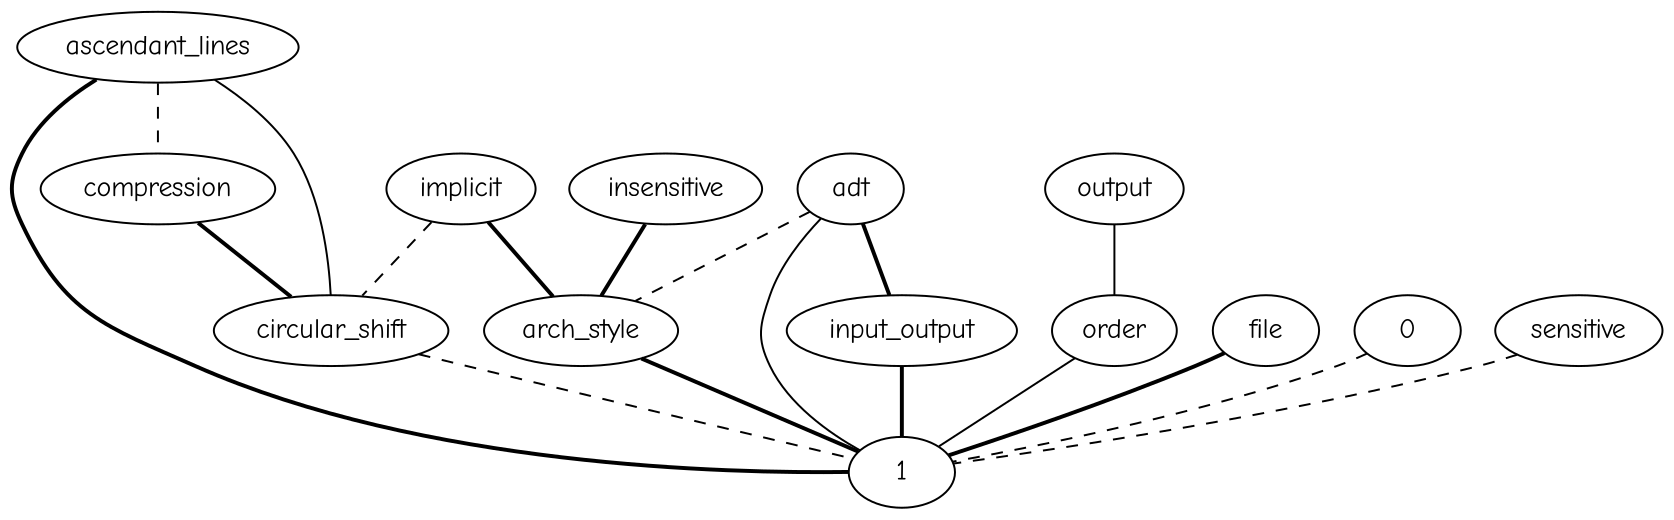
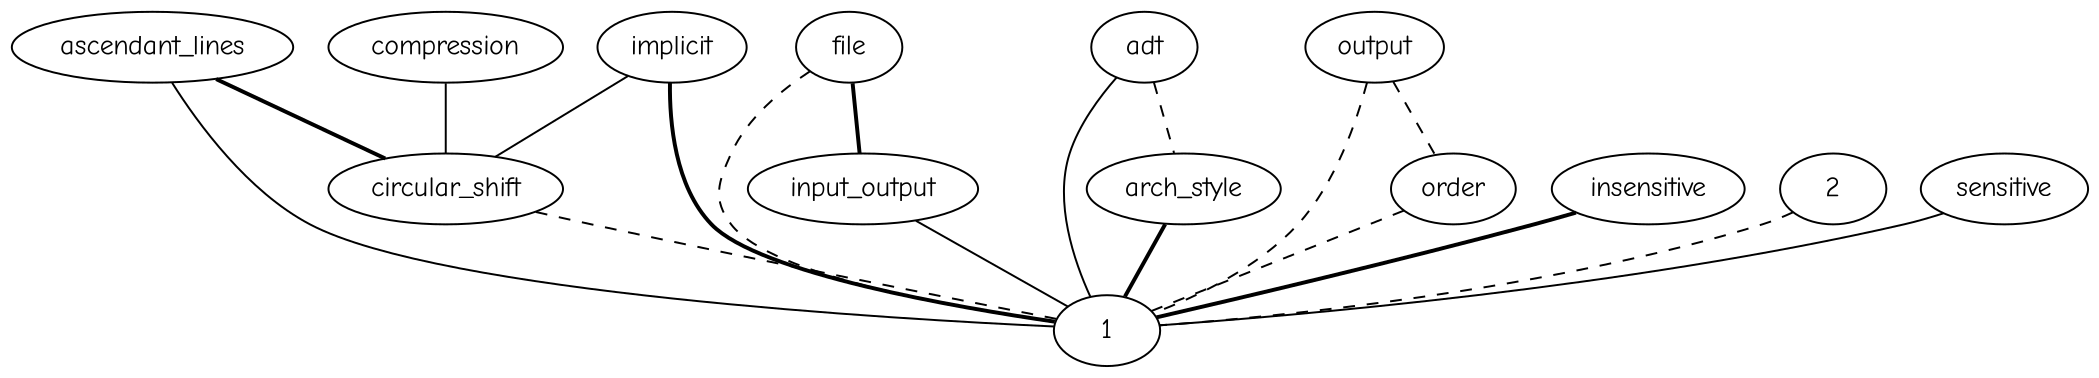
edge "ascendant_lines" -- "compression": removed
edge "ascendant_lines" -- "circular_shift": style solid -> bold
edge "output" -- "1": added
edge "implicit" -- "circular_shift": style dashed -> solid
edge "implicit" -- "arch_style": now "implicit" -- "1"
edge "adt" -- "input_output": now "file" -- "input_output"
edge "compression" -- "circular_shift": style bold -> solid
edge "insensitive" -- "arch_style": now "insensitive" -- "1"
edge "output" -- "order": style solid -> dashed
node "0": label "0" -> "2"
edge "input_output" -- "1": style bold -> solid
edge "order" -- "1": style solid -> dashed
edge "file" -- "1": style bold -> dashed
edge "ascendant_lines" -- "1": style bold -> solid
edge "sensitive" -- "1": style dashed -> solid
